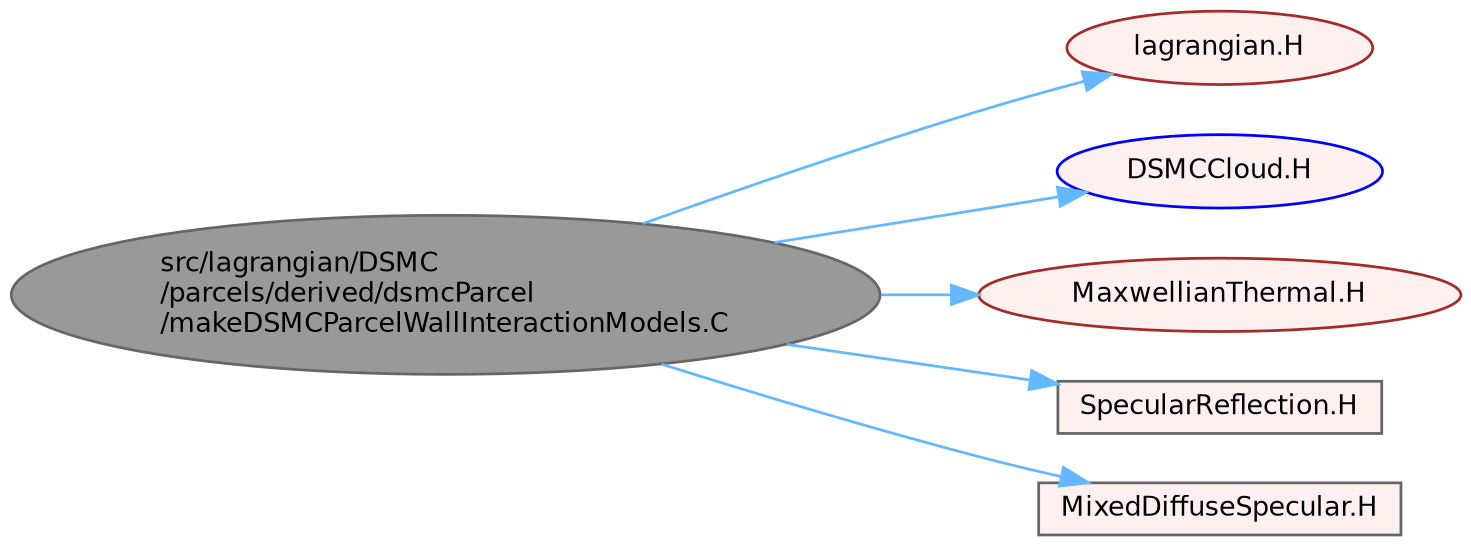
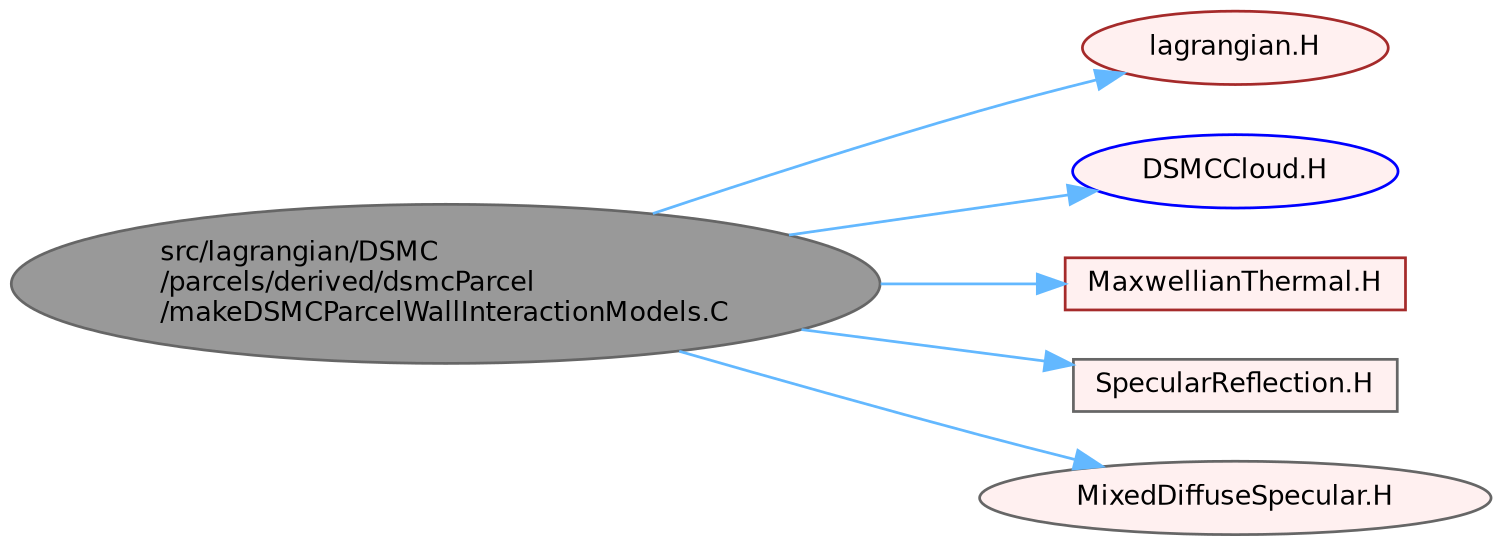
node "MaxwellianThermal.H": shape ellipse -> box
node "MixedDiffuseSpecular.H": shape box -> ellipse
